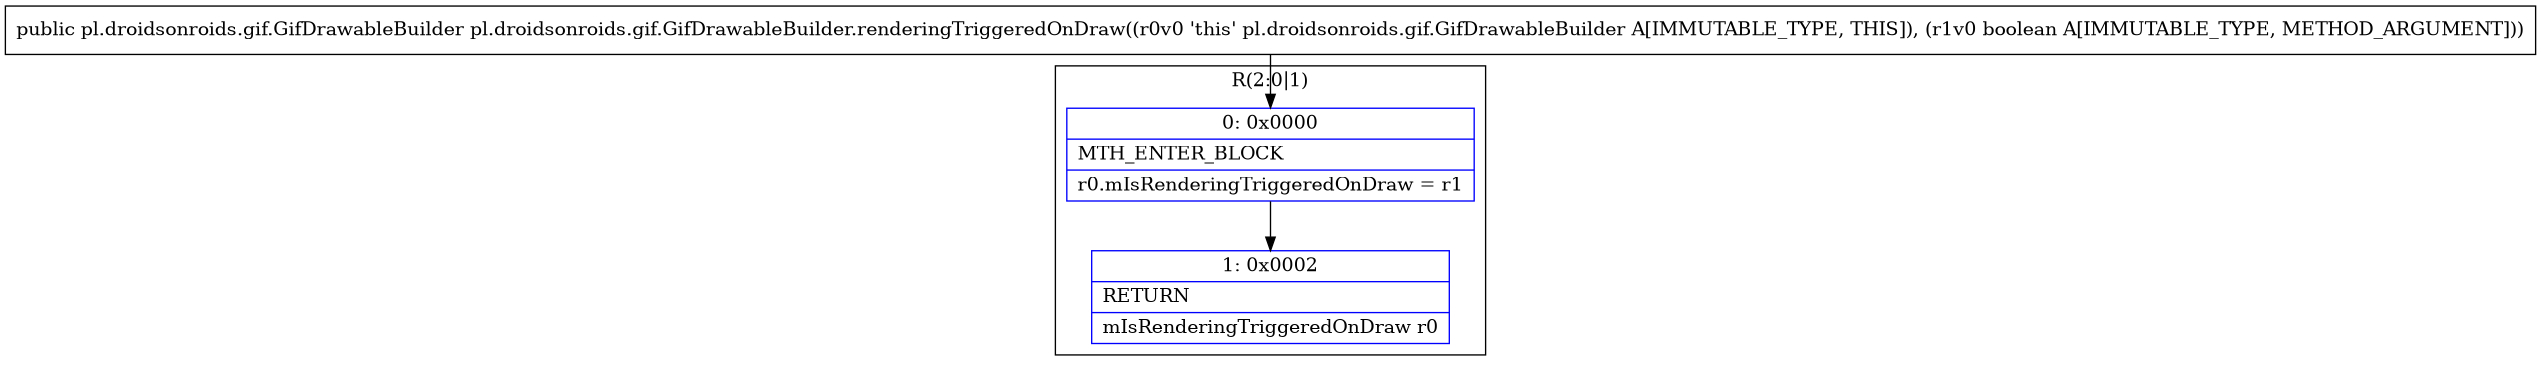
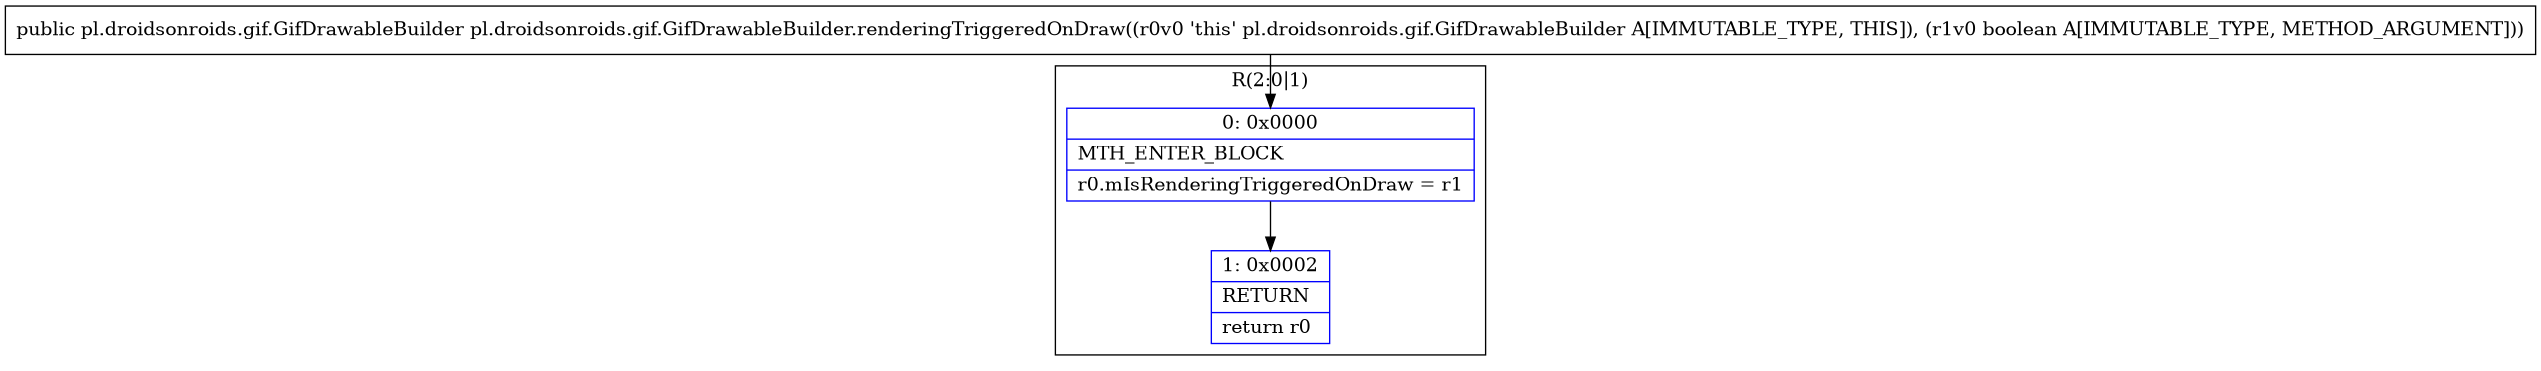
node "1: 0x0002": text "mIsRenderingTriggeredOnDraw r0" -> "return r0"
